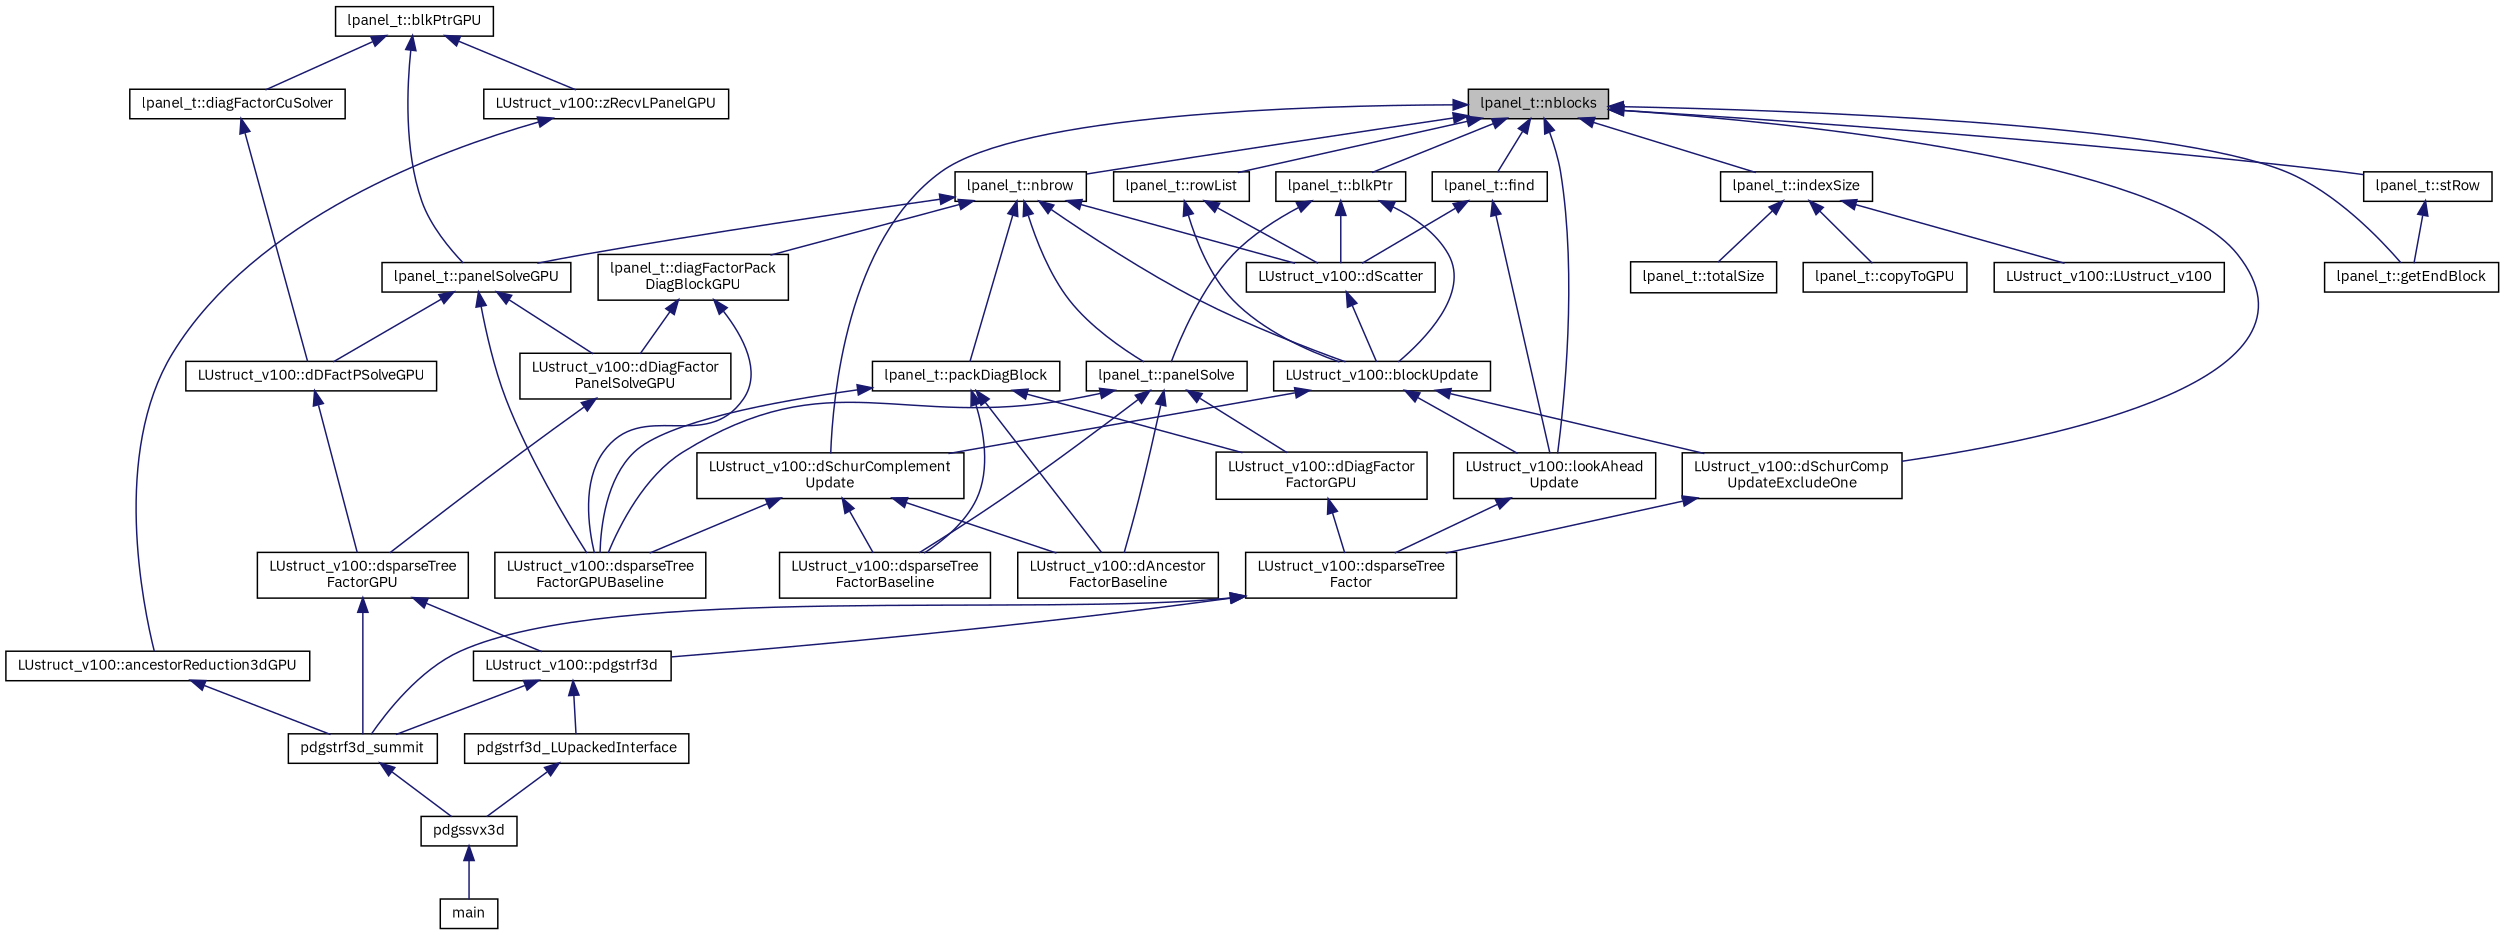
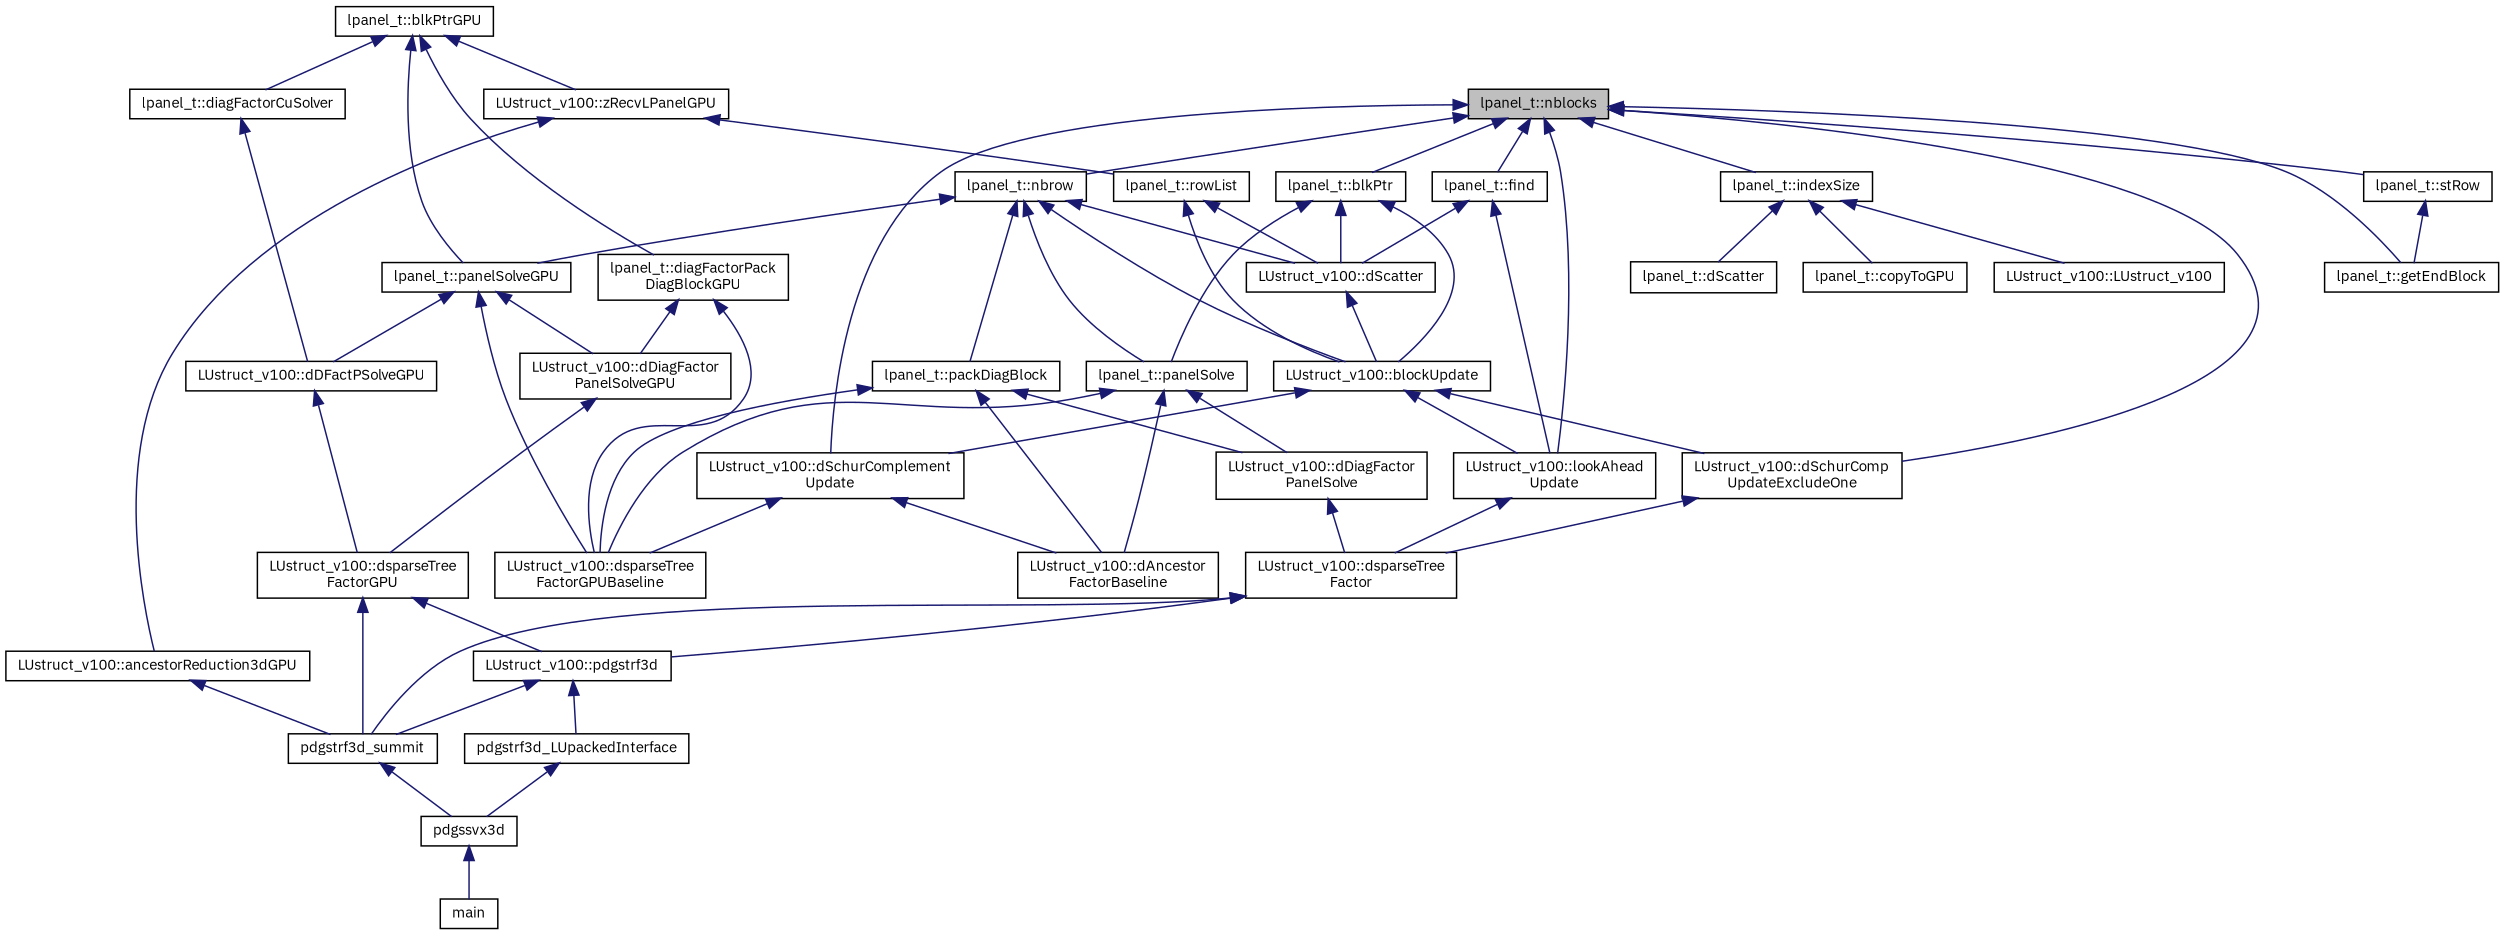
edge "lpanel_t::rowList" -> "lpanel_t::nblocks": now "lpanel_t::rowList" -> "LUstruct_v100::zRecvLPanelGPU"
edge "lpanel_t::diagFactorPack DiagBlockGPU" -> "lpanel_t::nbrow": now "lpanel_t::diagFactorPack DiagBlockGPU" -> "lpanel_t::blkPtrGPU"
node "lpanel_t::totalSize": label "lpanel_t::totalSize" -> "lpanel_t::dScatter"
node "LUstruct_v100::dDiagFactor FactorGPU": label "LUstruct_v100::dDiagFactor FactorGPU" -> "LUstruct_v100::dDiagFactor PanelSolve"
node "LUstruct_v100::dsparseTree FactorBaseline": removed
